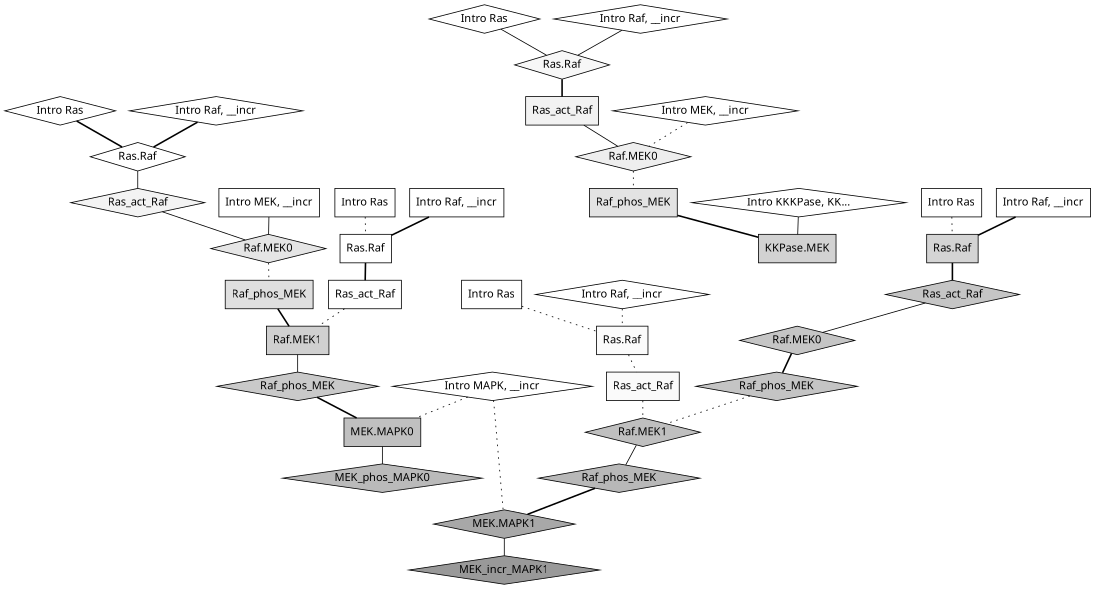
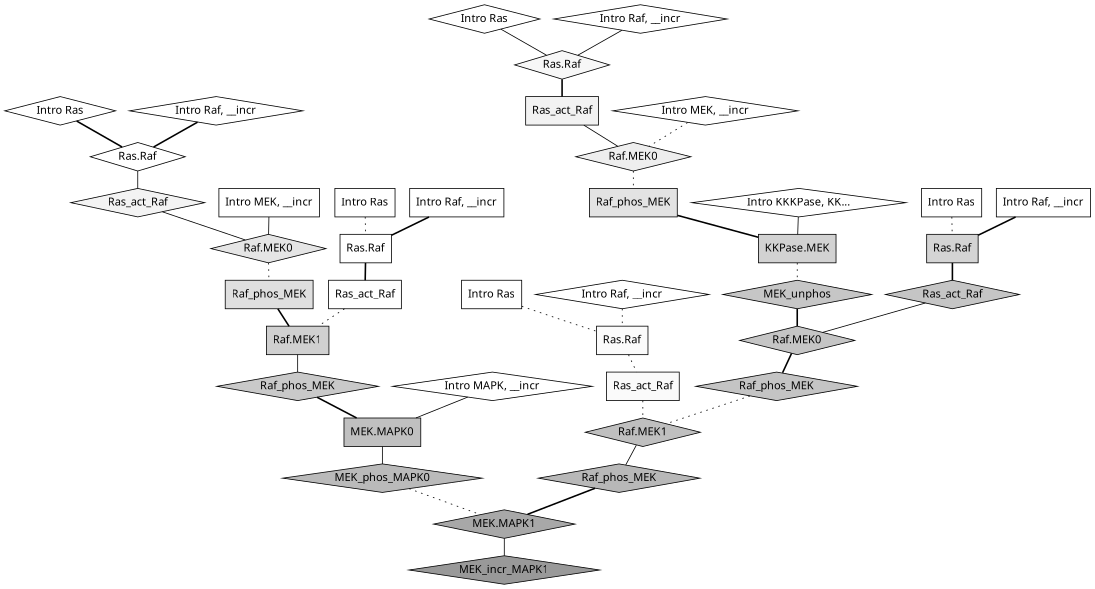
node "MEK_unphos": added
edge "Intro MAPK, __incr" -- "MEK.MAPK0": style dotted -> solid
edge "Intro MAPK, __incr" -- "MEK.MAPK1": now "MEK_phos_MAPK0" -- "MEK.MAPK1"
